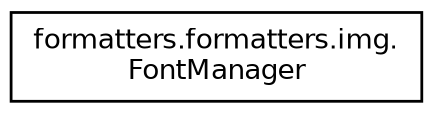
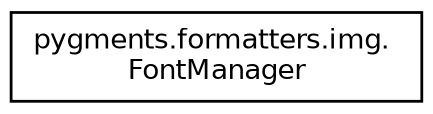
node "formatters.formatters.img. FontManager": label "formatters.formatters.img. FontManager" -> "pygments.formatters.img. FontManager"
